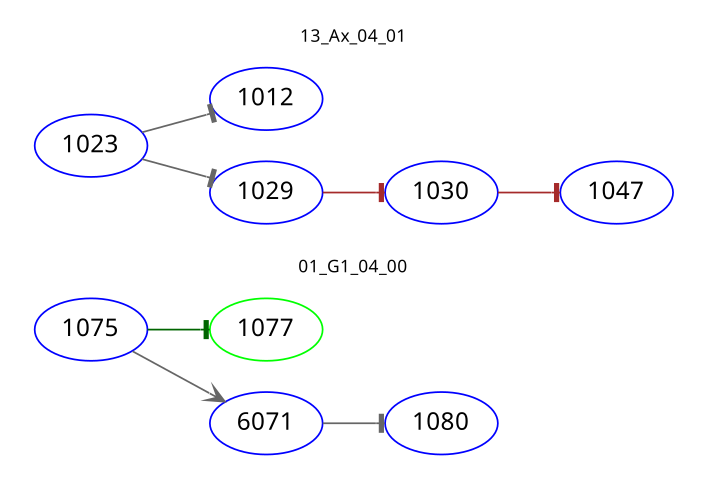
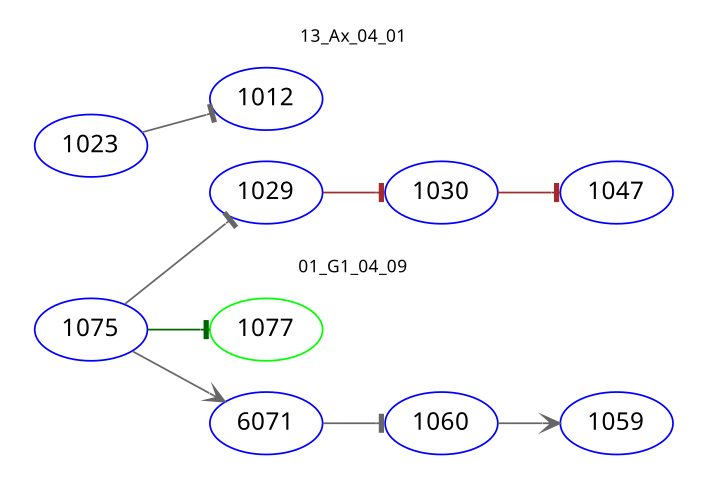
edge "1023" -> "1029": now "1075" -> "1029"
cluster "01_G1_04_00": label "01_G1_04_00" -> "01_G1_04_09"
node "1080": label "1080" -> "1060"
node "1059": added
